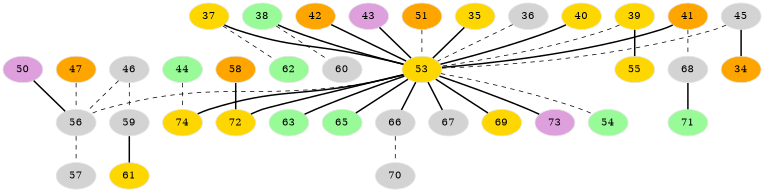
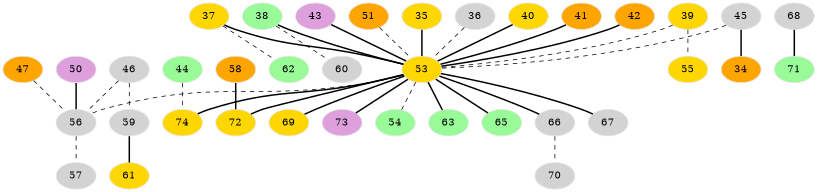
edge "39" -- "55": style bold -> dashed
edge "41" -- "68": removed
